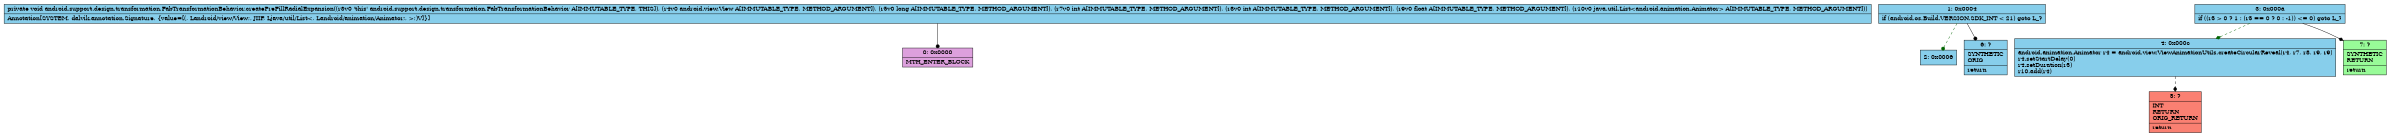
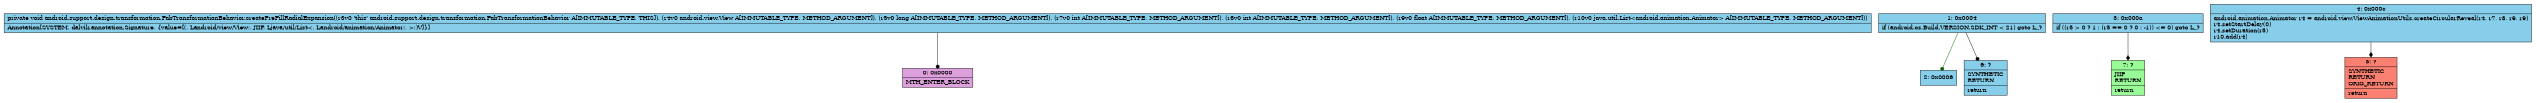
edge "3: 0x000a" -> "4: 0x000c": removed
edge "1: 0x0004" -> "2: 0x0006": style dashed -> solid
node "7: ?": text "SYNTHETIC" -> "JIIF"
node "6: ?": text "ORIG" -> "RETURN"
edge "4: 0x000c" -> "5: ?": style dashed -> solid
node "5: ?": text "INT" -> "SYNTHETIC"
